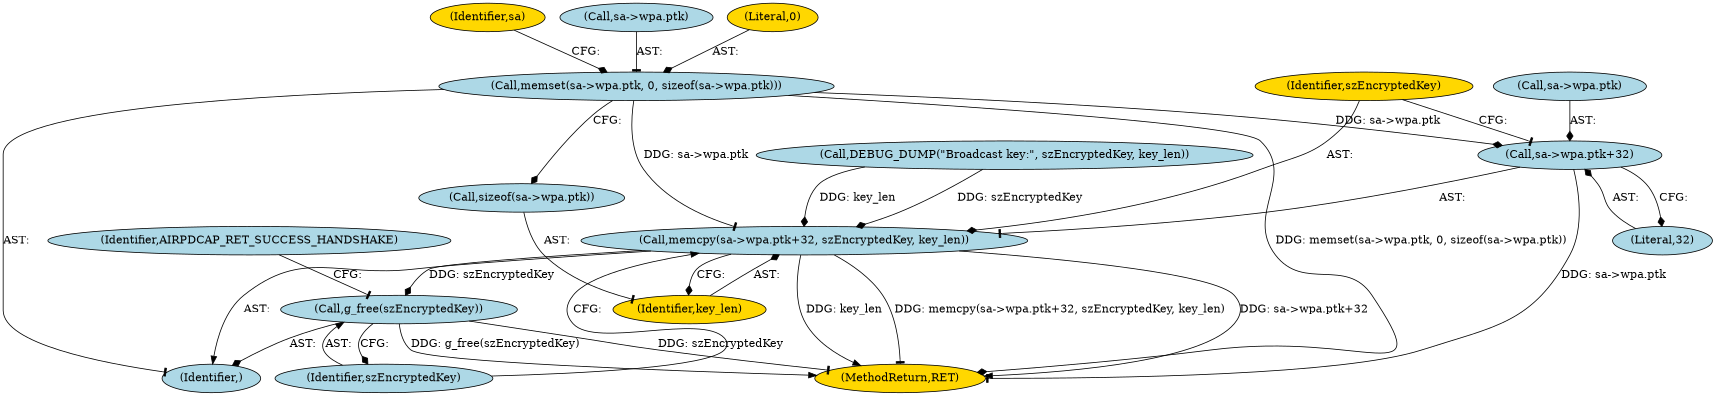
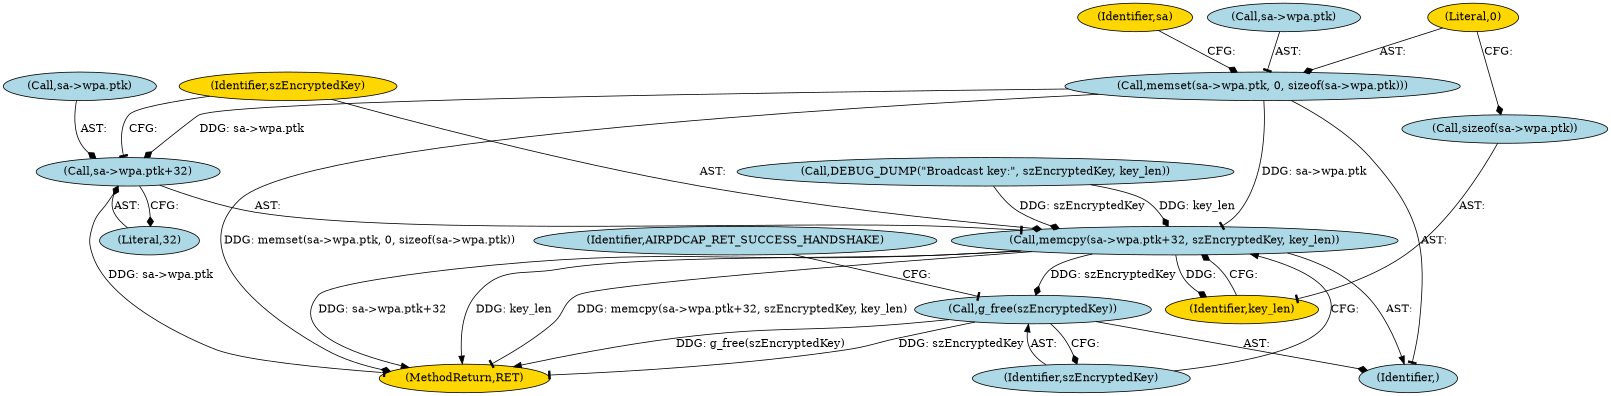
edge "(Call,memset(sa->wpa.ptk, 0, sizeof(sa->wpa.ptk)))" -> "(Call,sizeof(sa->wpa.ptk))": now "(Literal,0)" -> "(Call,sizeof(sa->wpa.ptk))"
edge "(Call,memcpy(sa->wpa.ptk+32, szEncryptedKey, key_len))" -> "(Identifier,key_len)": label "CFG: " -> "DDG: "
edge "(Identifier,key_len)" -> "(Call,memcpy(sa->wpa.ptk+32, szEncryptedKey, key_len))": label "AST: " -> "CFG: "
